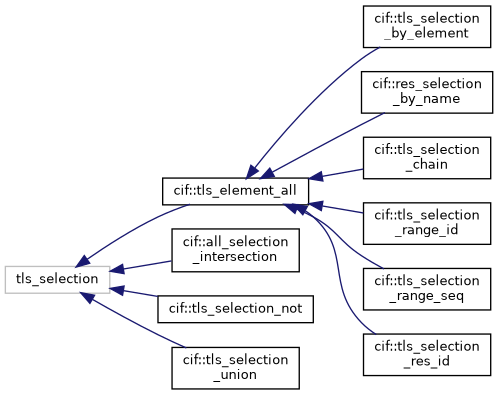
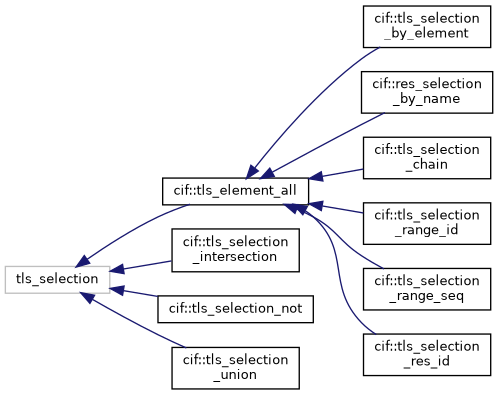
node "cif::all_selection _intersection": label "cif::all_selection _intersection" -> "cif::tls_selection _intersection"
